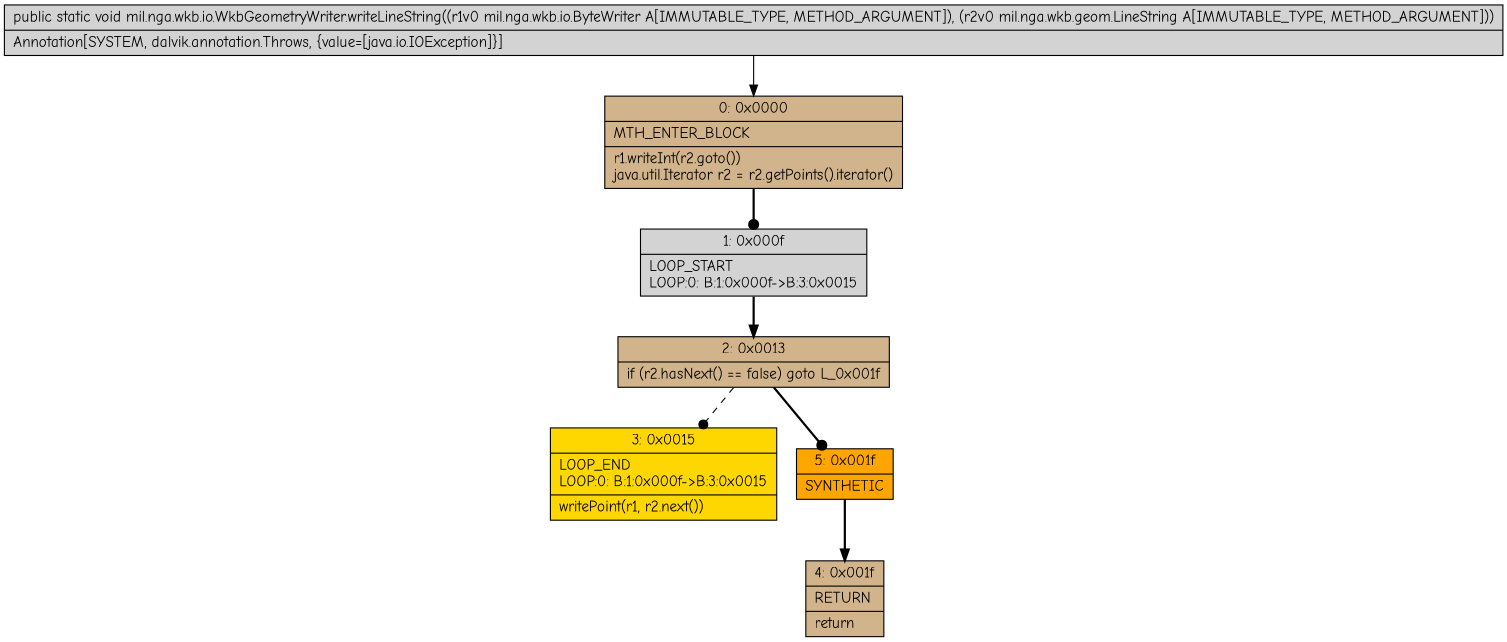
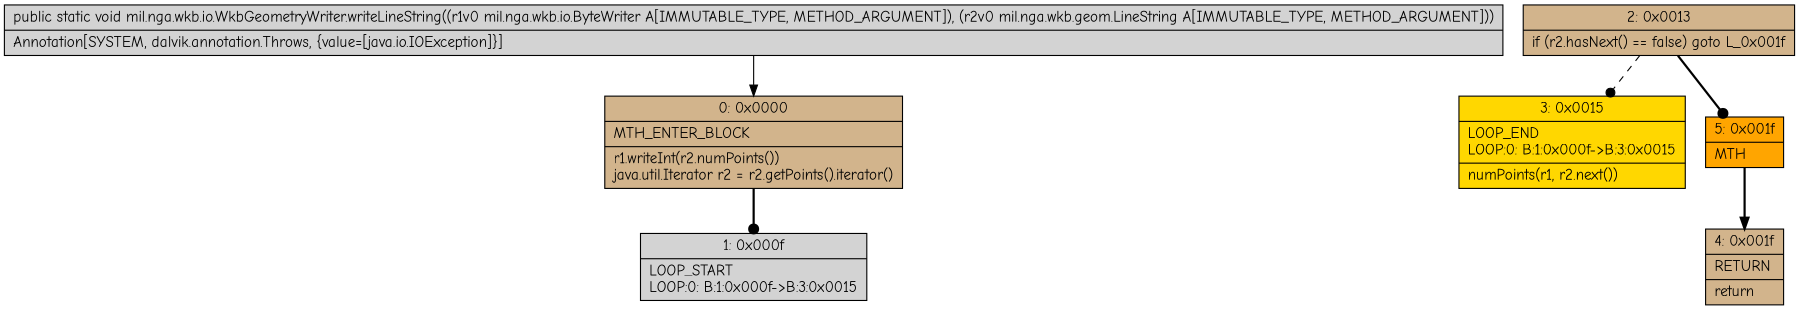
node "0: 0x0000": text "r1.writeInt(r2.goto())" -> "r1.writeInt(r2.numPoints())"
edge "1: 0x000f" -> "2: 0x0013": removed
node "5: 0x001f": text "SYNTHETIC" -> "MTH"
node "3: 0x0015": text "writePoint(r1, r2.next())" -> "numPoints(r1, r2.next())"
